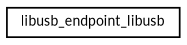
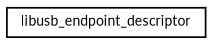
node "libusb_endpoint_libusb": label "libusb_endpoint_libusb" -> "libusb_endpoint_descriptor"
